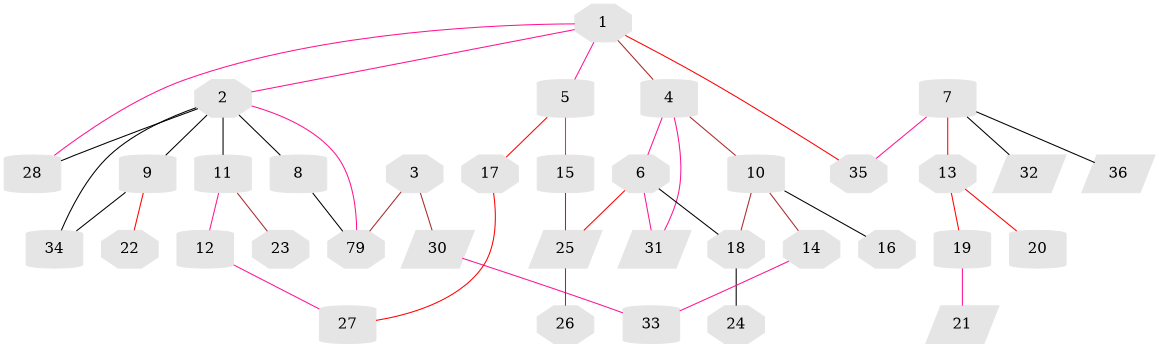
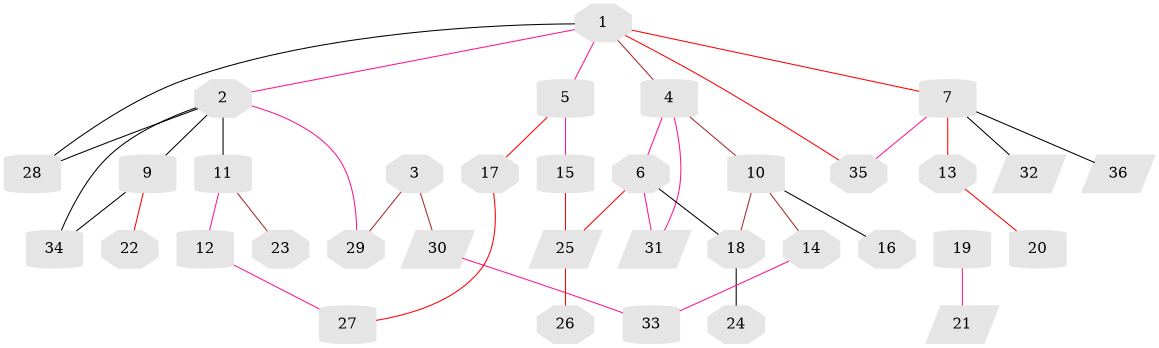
edge "1" -- "28": color deeppink -> black
edge "1" -- "7": added
node "8": removed
edge "13" -- "19": removed
node "79": label "79" -> "29"
